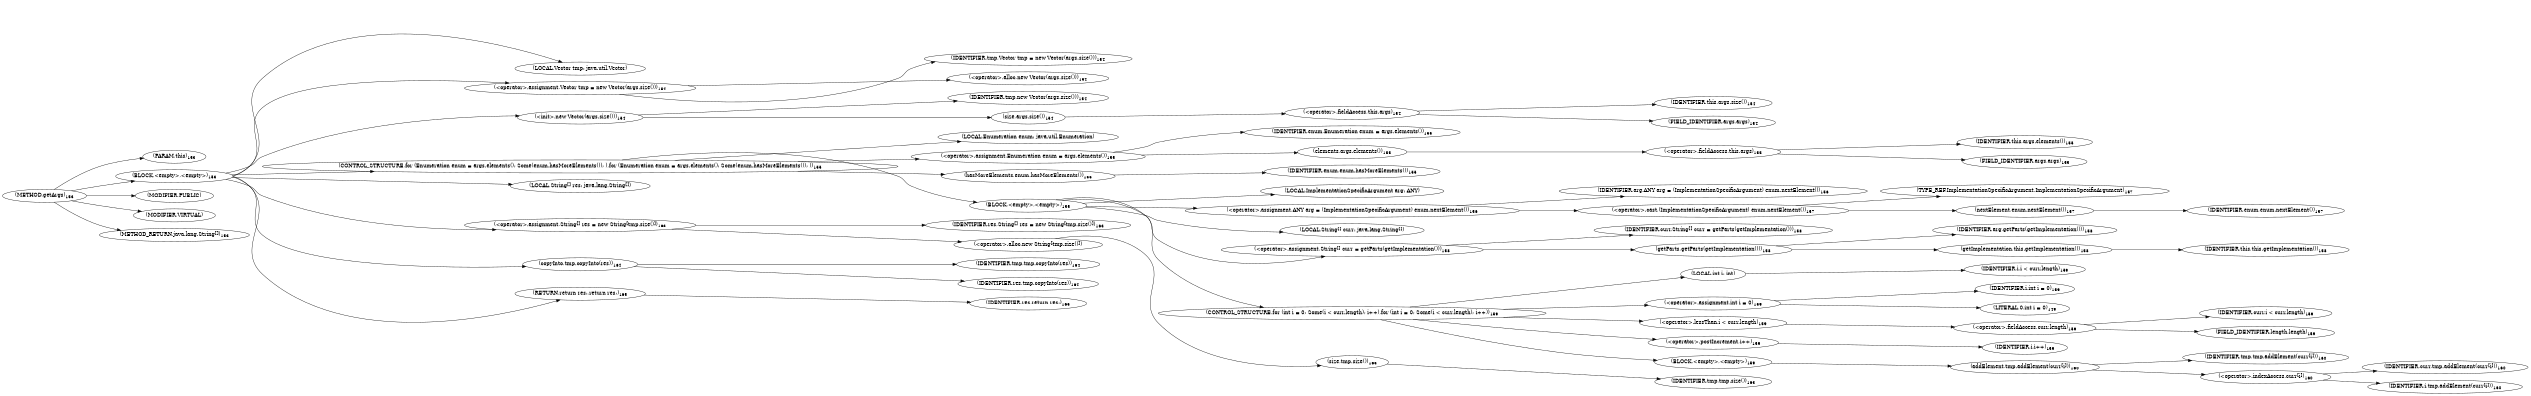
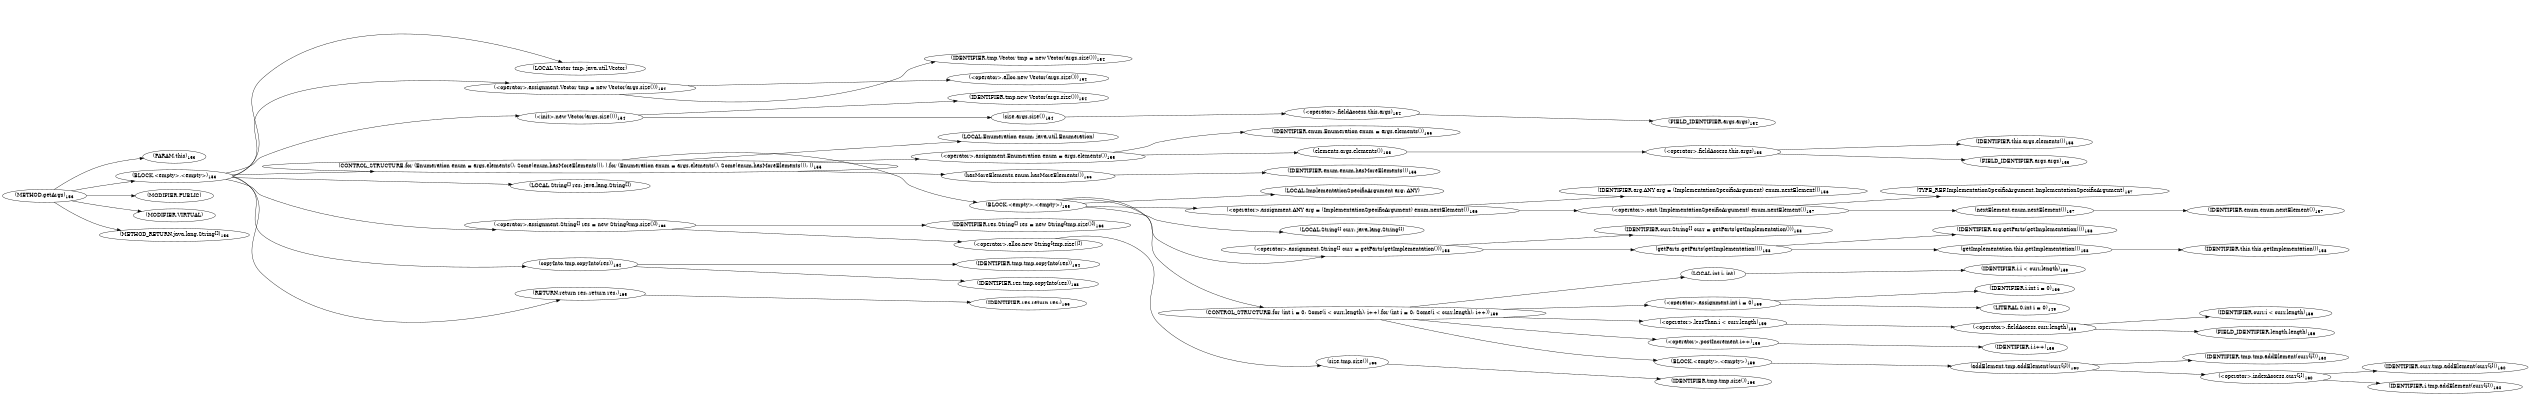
node "(IDENTIFIER,this,args.size())": removed
node "(IDENTIFIER,res,tmp.copyInto(res))": text "164" -> "168"
